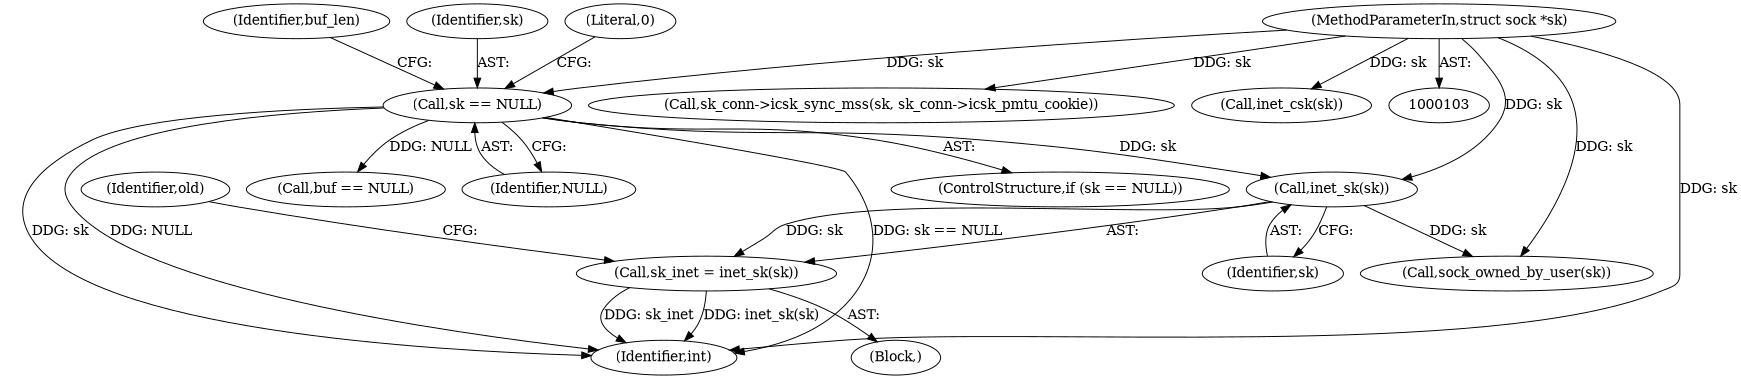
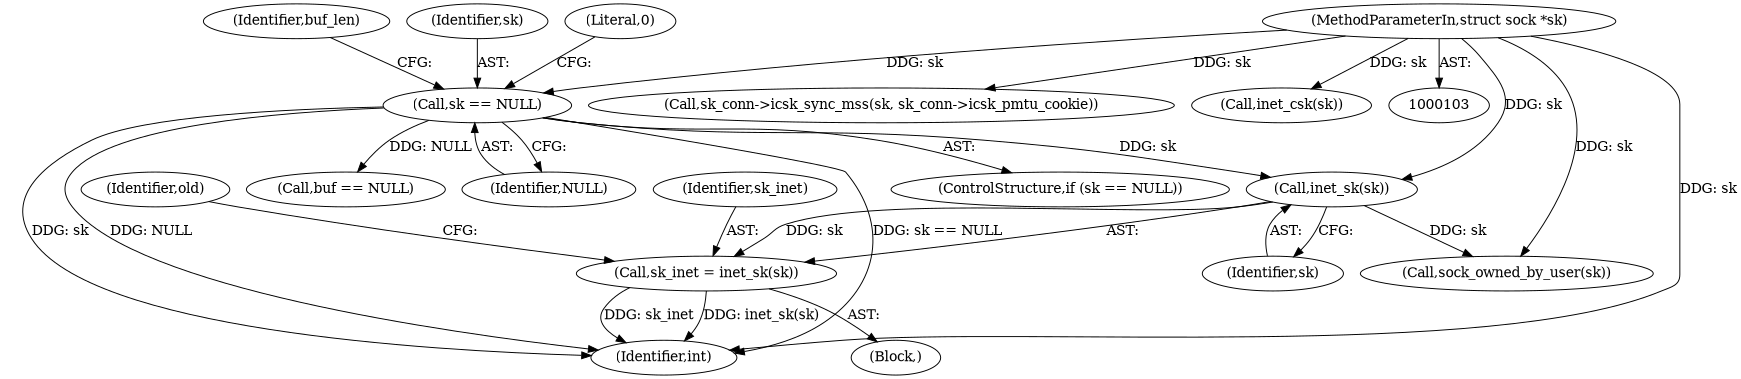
node "(Identifier,sk_inet)": added
